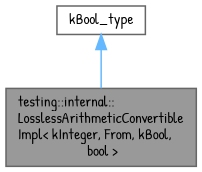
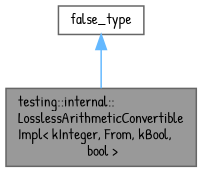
node "kBool_type": label "kBool_type" -> "false_type"
